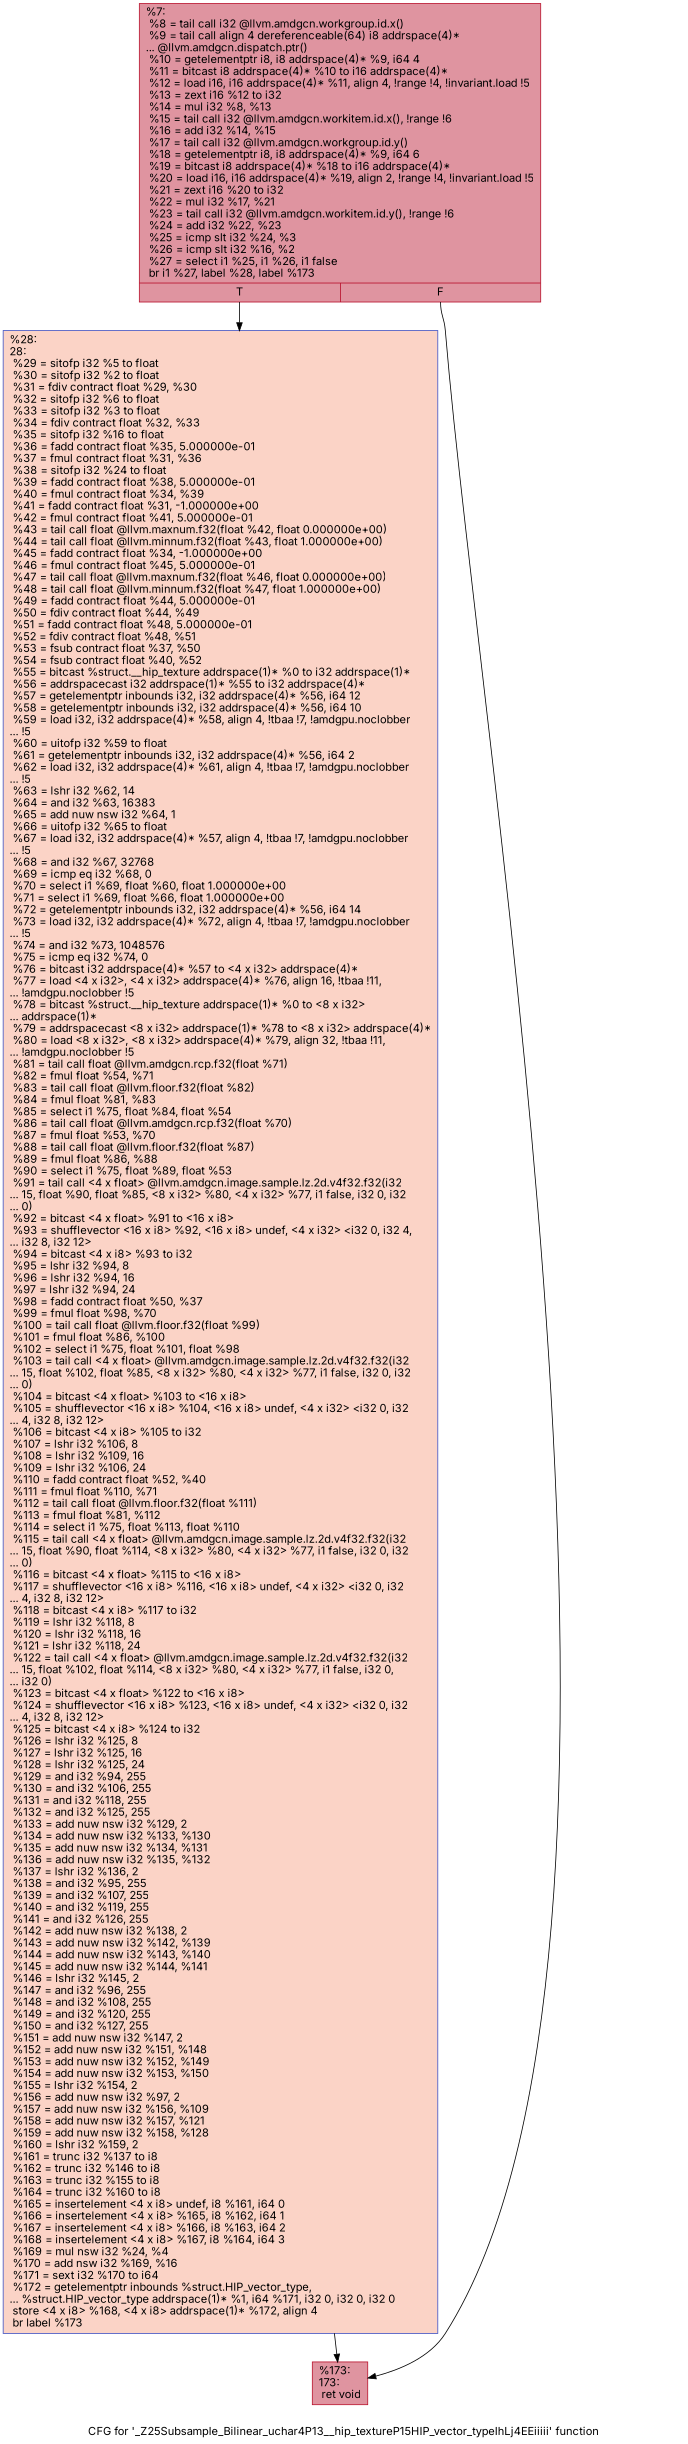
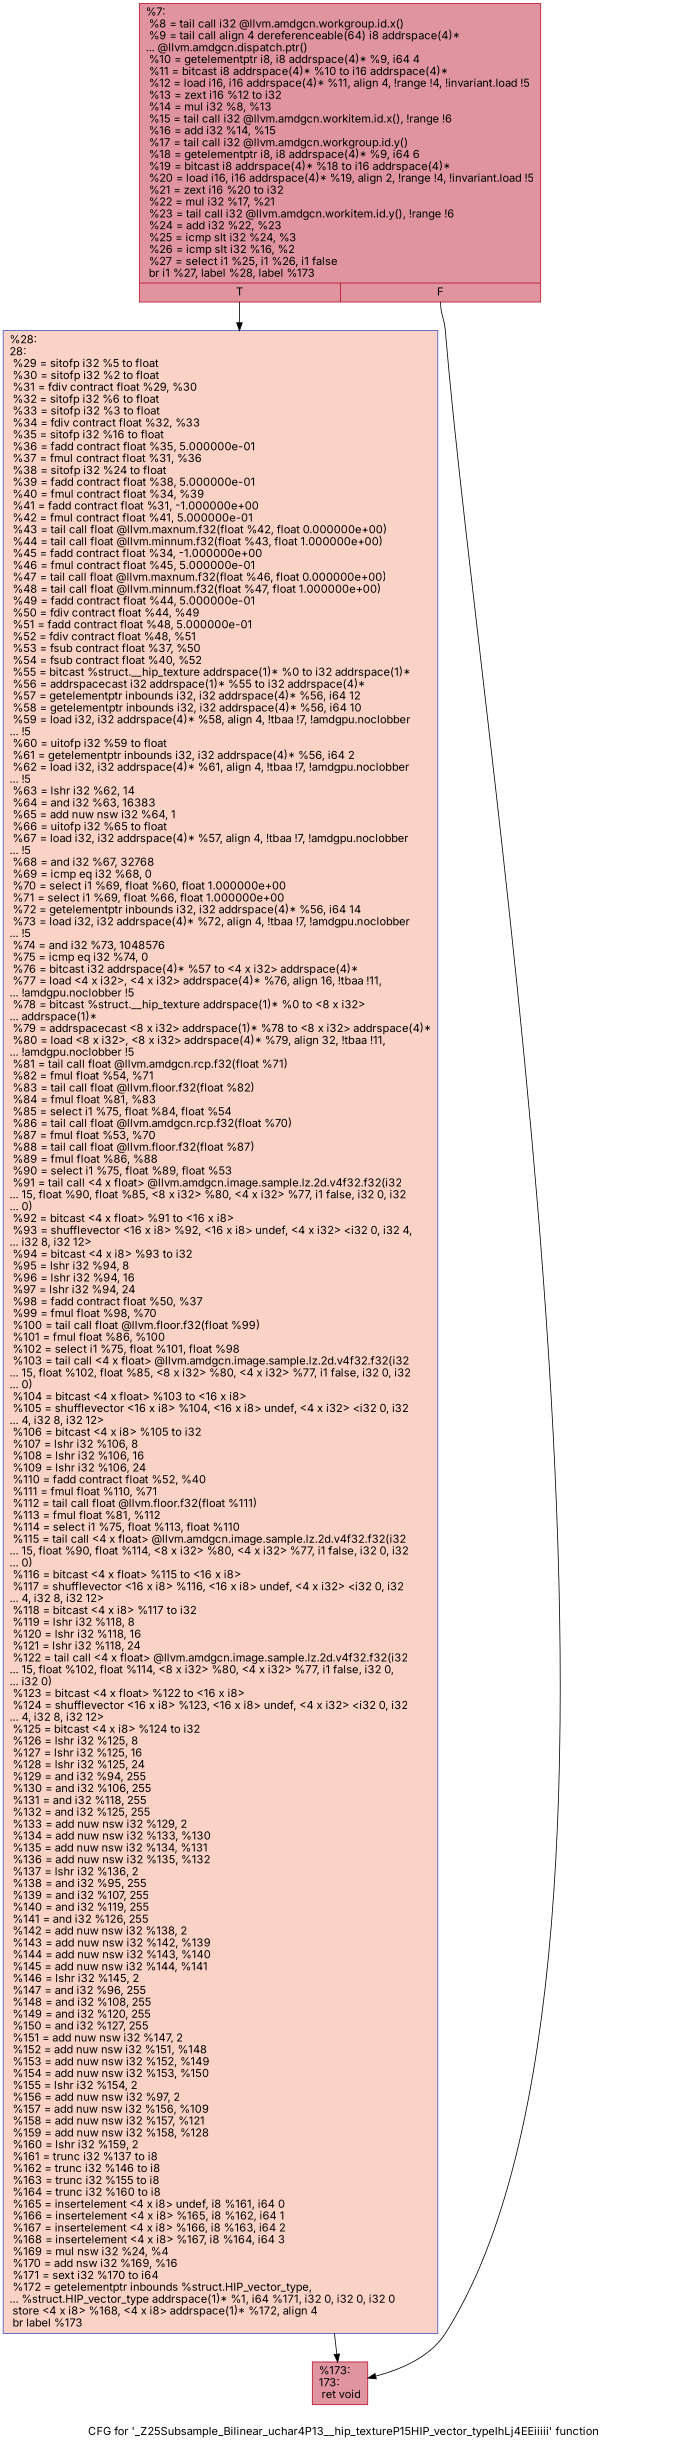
node "%28:": text "%108 = lshr i32 %109, 16" -> "%108 = lshr i32 %106, 16"
